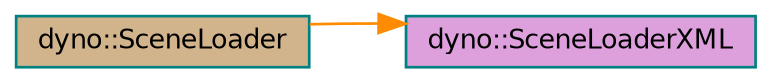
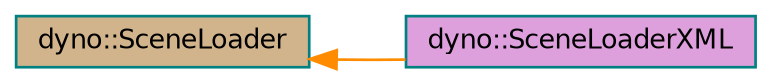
edge "dyno::SceneLoader" -> "dyno::SceneLoaderXML": reversed
